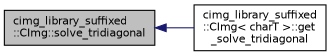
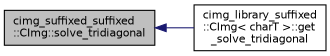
node "cimg_library_suffixed ::CImg::solve_tridiagonal": label "cimg_library_suffixed ::CImg::solve_tridiagonal" -> "cimg_suffixed_suffixed ::CImg::solve_tridiagonal"
